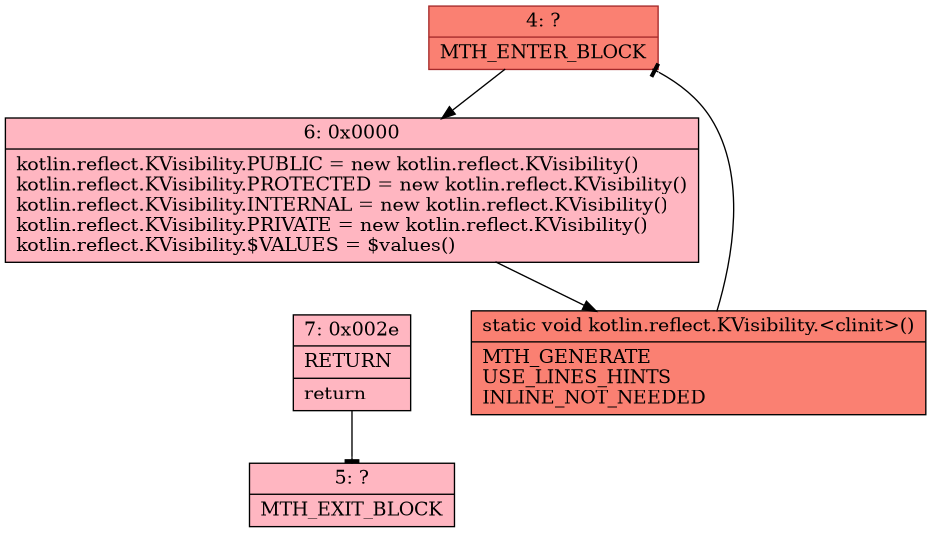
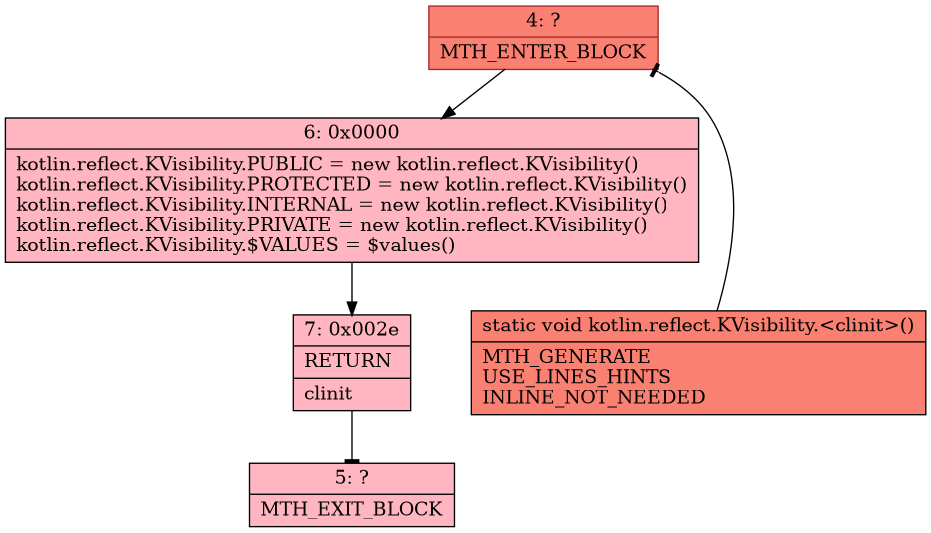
edge "6: 0x0000" -> "static void kotlin.reflect.KVisibility.<clinit>()": now "6: 0x0000" -> "7: 0x002e"
node "7: 0x002e": text "return" -> "clinit"
